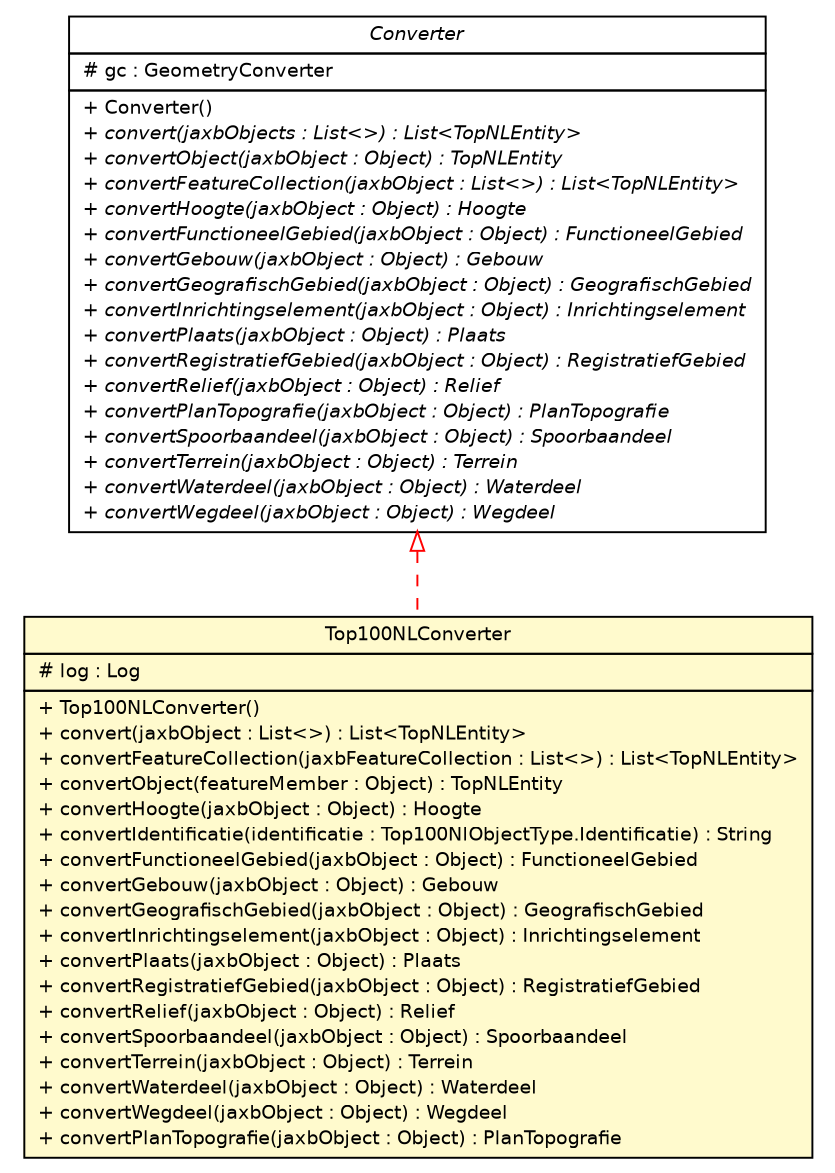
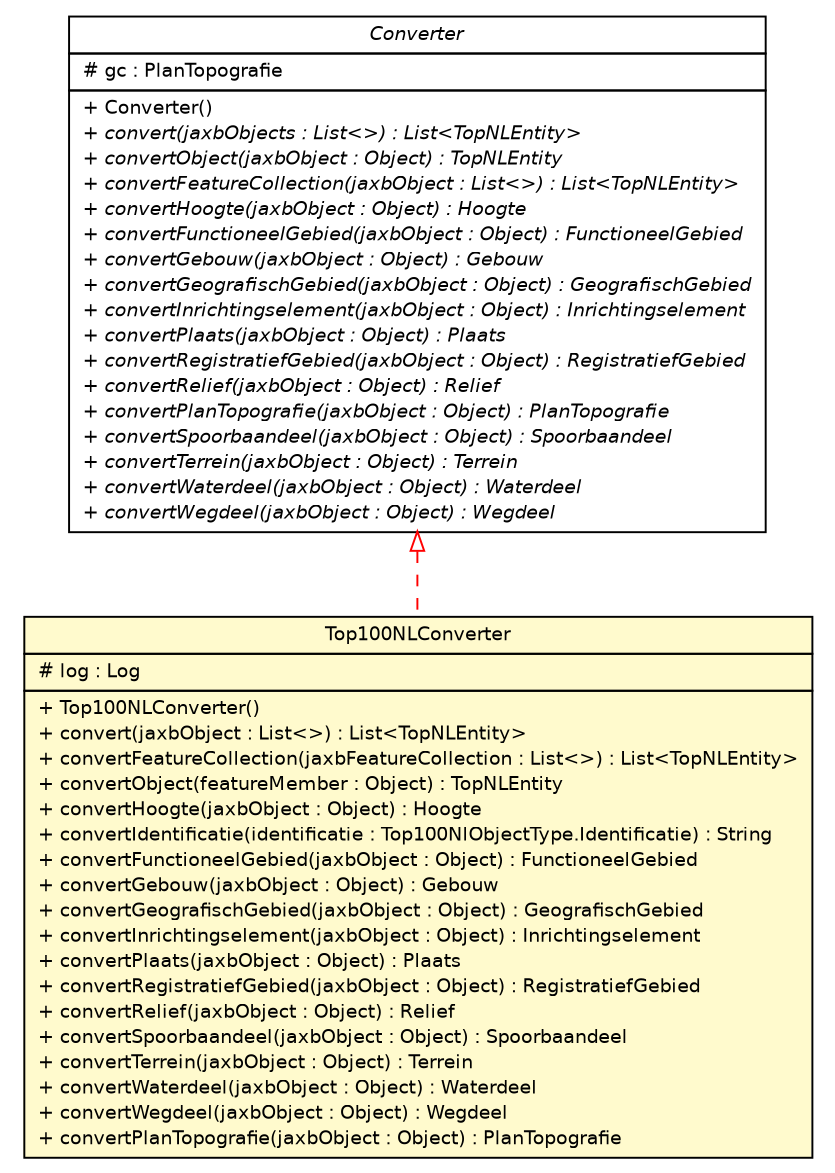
node "Converter": text "# gc : GeometryConverter" -> "# gc : PlanTopografie"
